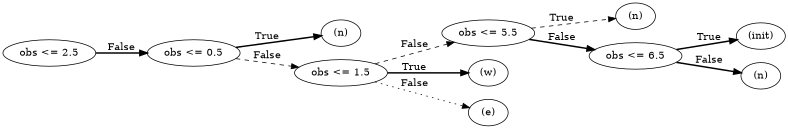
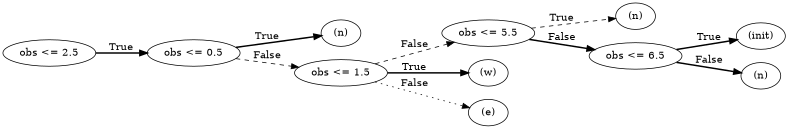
edge "obs <= 2.5" -> "obs <= 0.5": label "False" -> "True"
